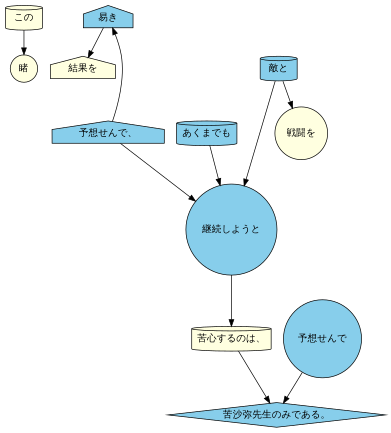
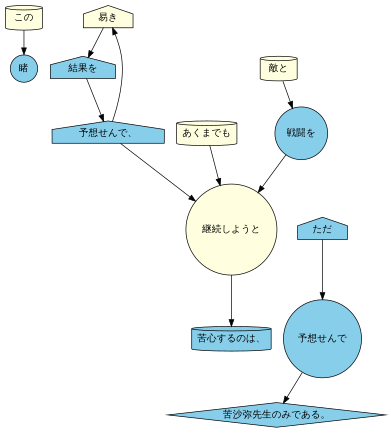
node "易き": fillcolor skyblue -> lightyellow
node "睹": fillcolor lightyellow -> skyblue
node "結果を": fillcolor lightyellow -> skyblue
node "敵と": fillcolor skyblue -> lightyellow
edge "結果を" -> "予想せんで、": added
edge "敵と" -> "継続しようと": now "戦闘を" -> "継続しようと"
node "あくまでも": fillcolor skyblue -> lightyellow
node "戦闘を": fillcolor lightyellow -> skyblue
node "継続しようと": fillcolor skyblue -> lightyellow
node "ただ": added
node "苦心するのは、": fillcolor lightyellow -> skyblue
edge "苦心するのは、" -> "苦沙弥先生のみである。": removed
